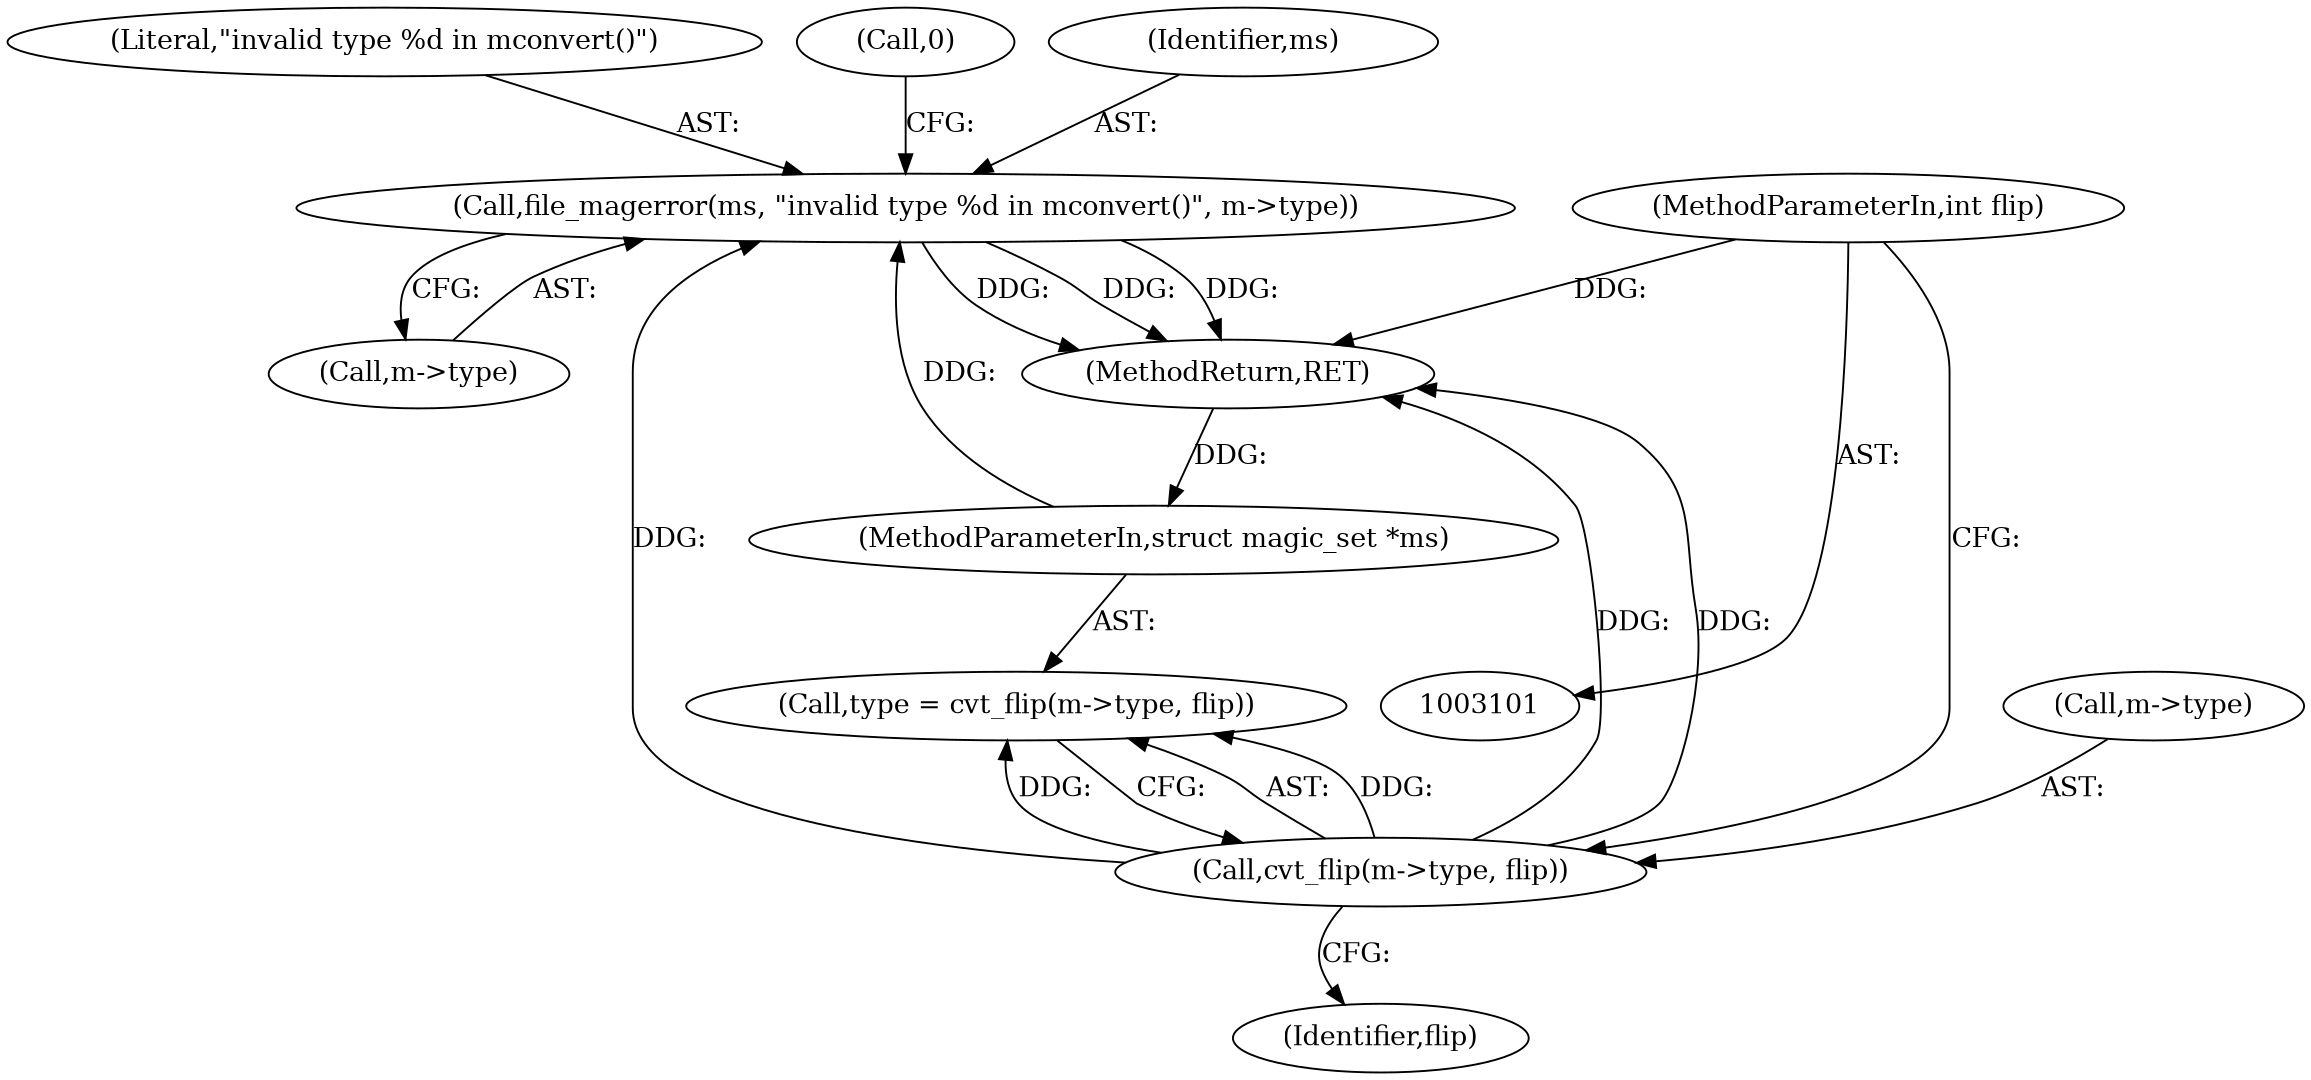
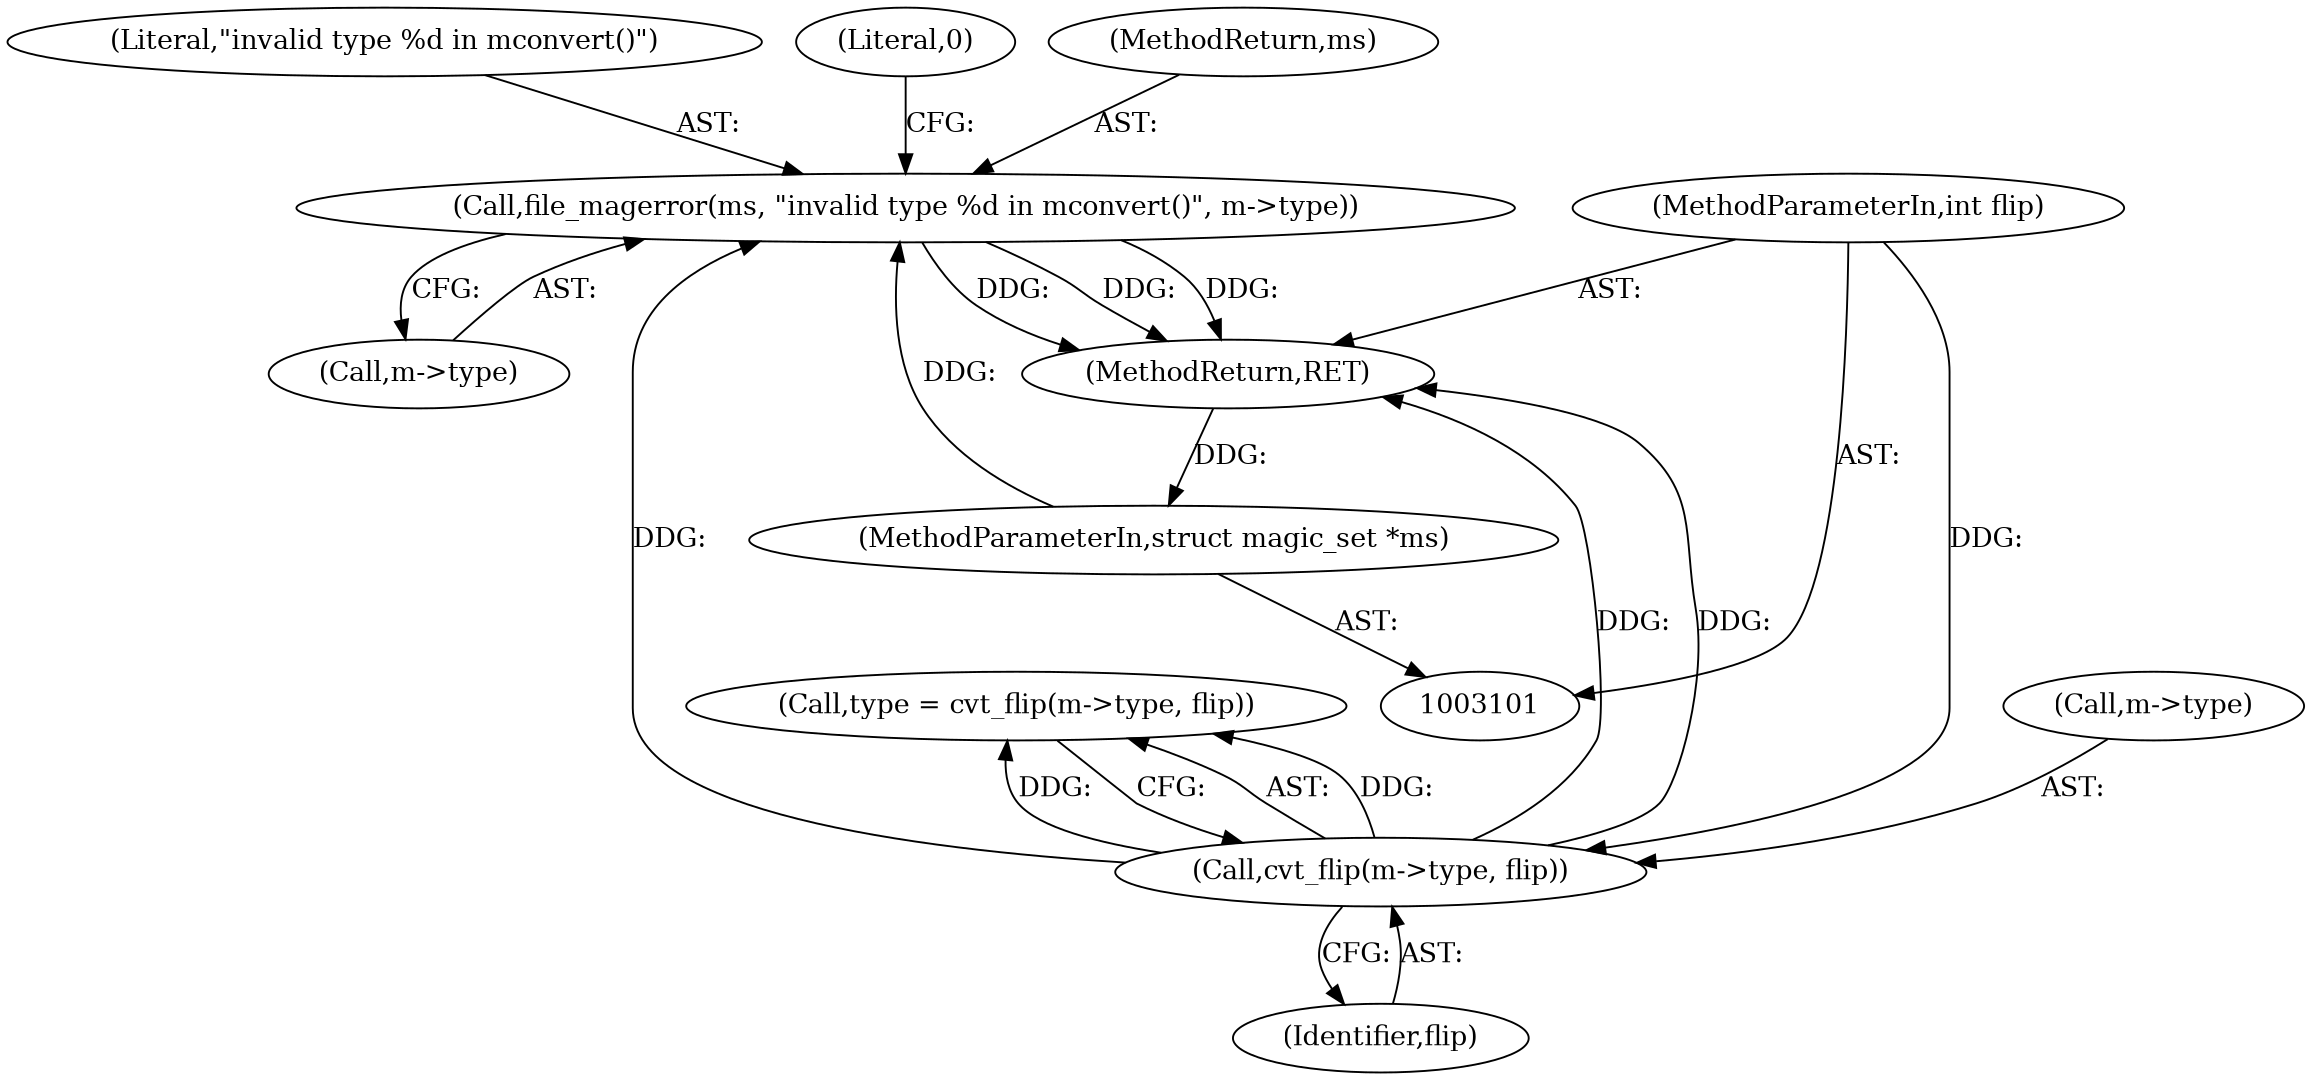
node "(Call,0)": label "(Call,0)" -> "(Literal,0)"
node "(Identifier,ms)": label "(Identifier,ms)" -> "(MethodReturn,ms)"
edge "(MethodParameterIn,int flip)" -> "(MethodReturn,RET)": label "DDG: " -> "AST: "
edge "(MethodParameterIn,int flip)" -> "(Call,cvt_flip(m->type, flip))": label "CFG: " -> "DDG: "
edge "(MethodParameterIn,struct magic_set *ms)" -> "(Call,type = cvt_flip(m->type, flip))": now "(MethodParameterIn,struct magic_set *ms)" -> "1003101"
edge "(Identifier,flip)" -> "(Call,cvt_flip(m->type, flip))": added, label "AST:"
